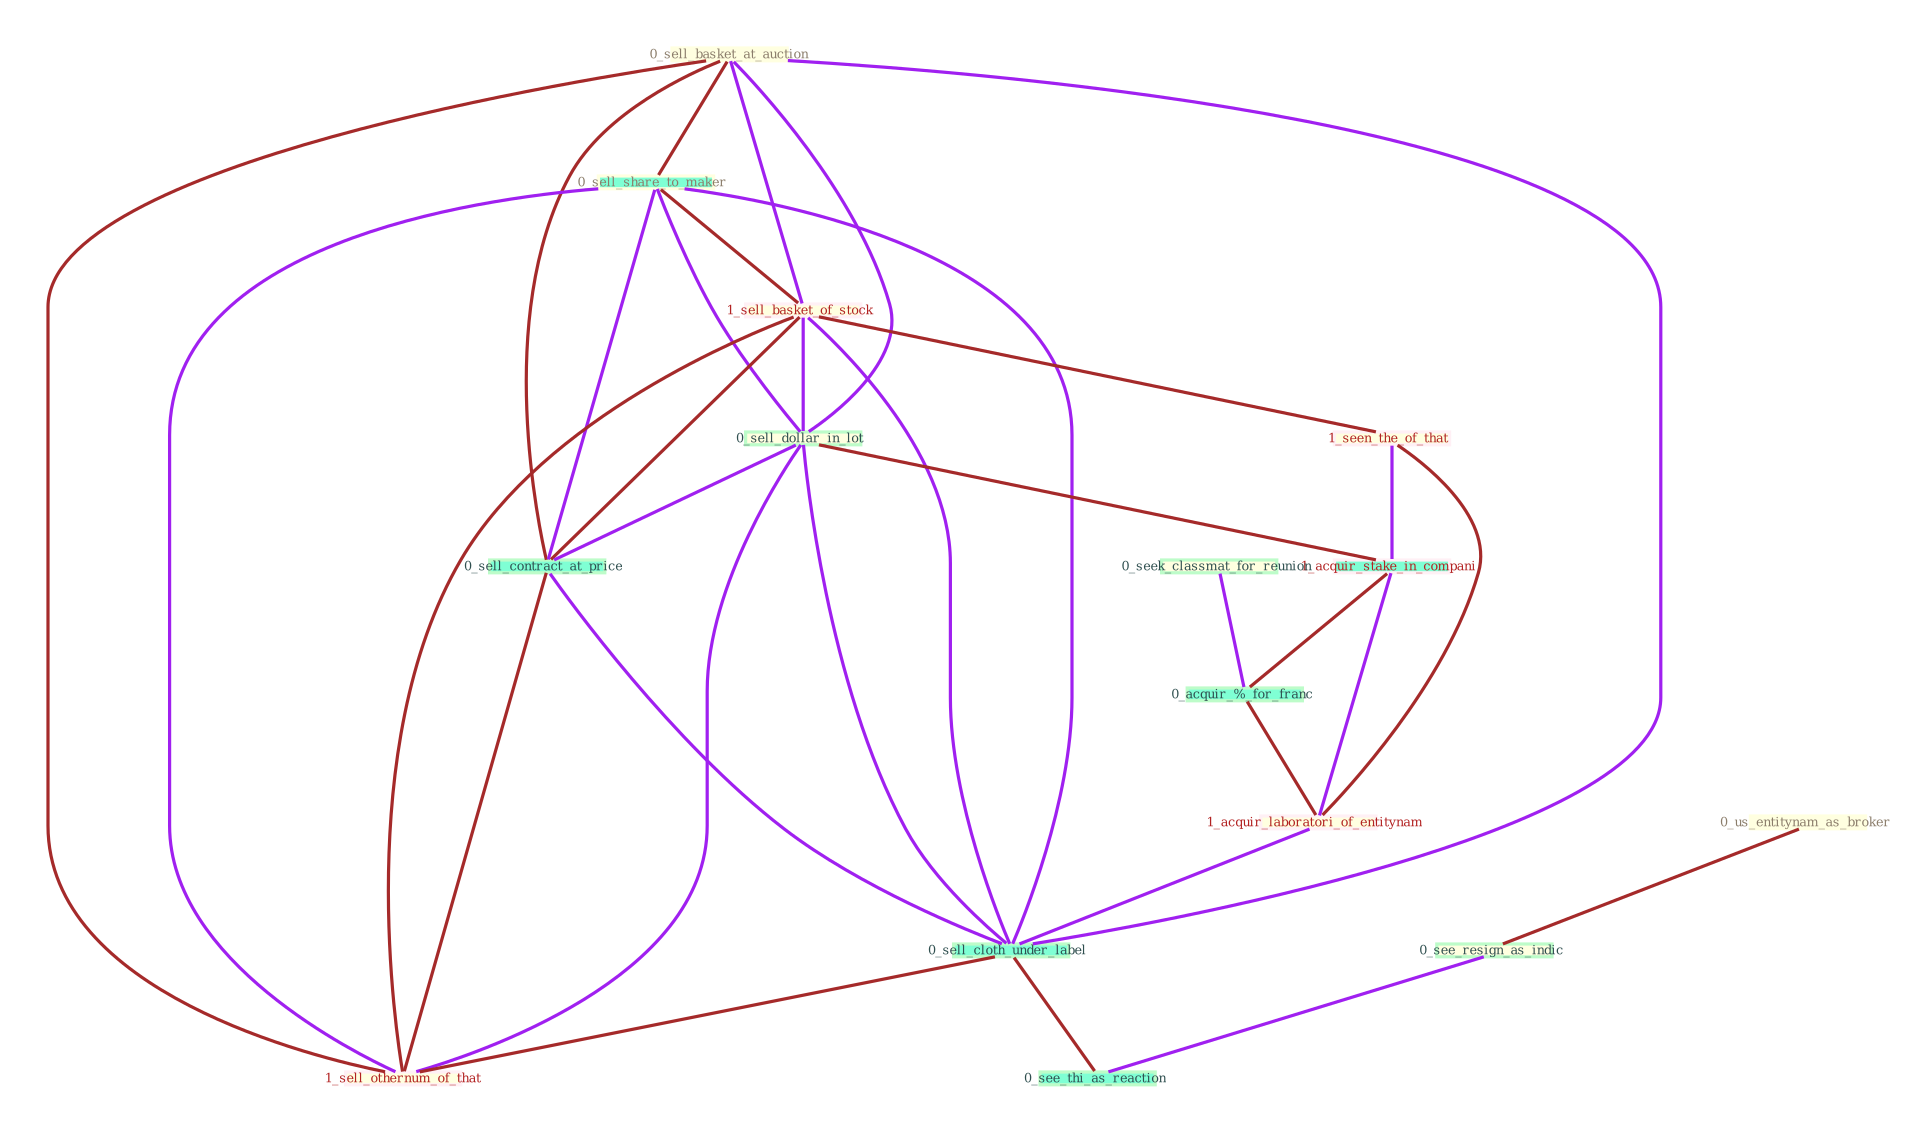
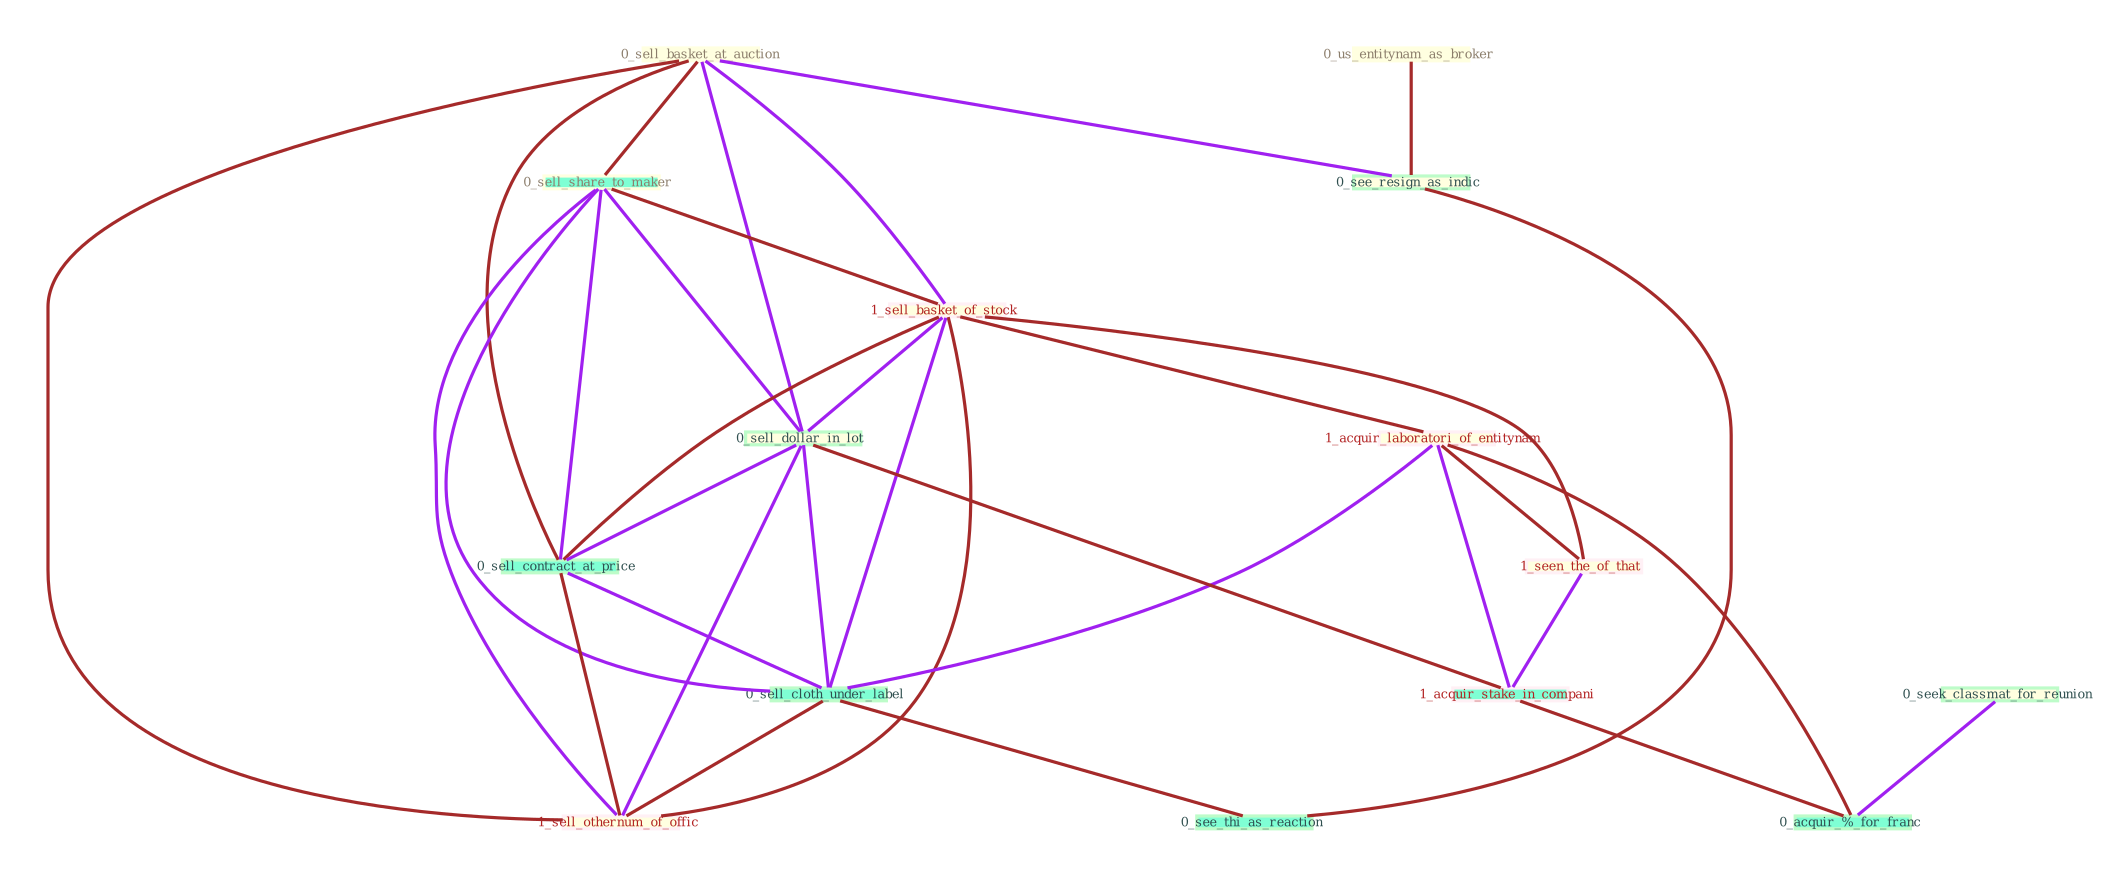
edge "1_sell_basket_of_stock" -- "1_acquir_laboratori_of_entitynam": added
edge "0_sell_basket_at_auction" -- "0_sell_cloth_under_label": now "0_sell_basket_at_auction" -- "0_see_resign_as_indic"
edge "0_see_resign_as_indic" -- "0_see_thi_as_reaction": color purple -> brown
node "1_sell_othernum_of_that": label "1_sell_othernum_of_that" -> "1_sell_othernum_of_offic"
